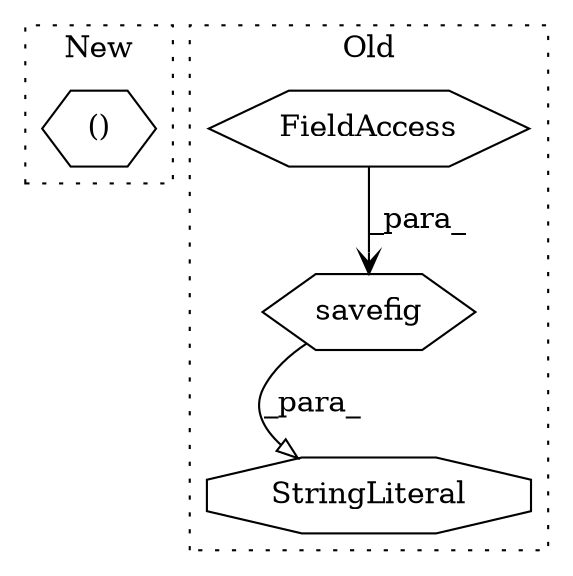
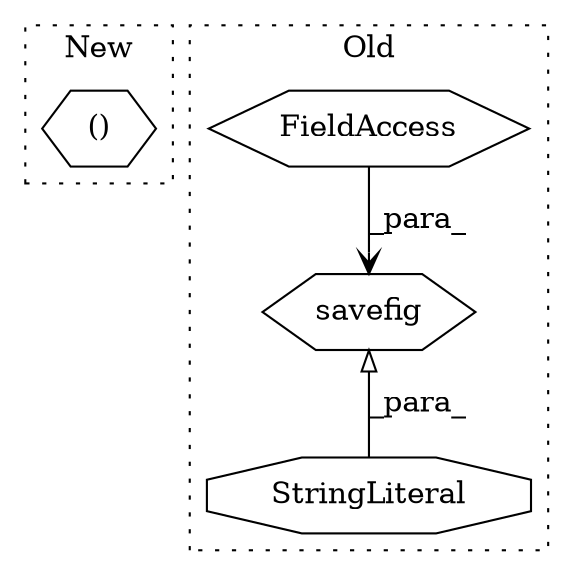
edge "savefig" -> "StringLiteral": reversed
